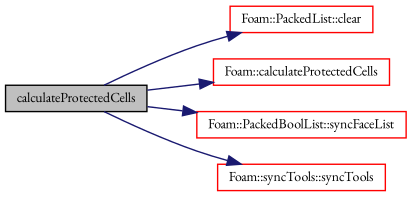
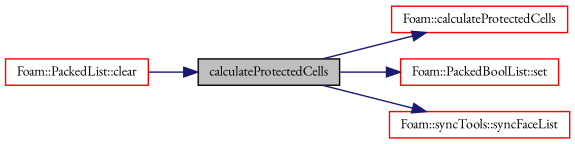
edge "calculateProtectedCells" -> "Foam::PackedList::clear": reversed
node "Foam::PackedBoolList::syncFaceList": label "Foam::PackedBoolList::syncFaceList" -> "Foam::PackedBoolList::set"
node "Foam::syncTools::syncTools": label "Foam::syncTools::syncTools" -> "Foam::syncTools::syncFaceList"
